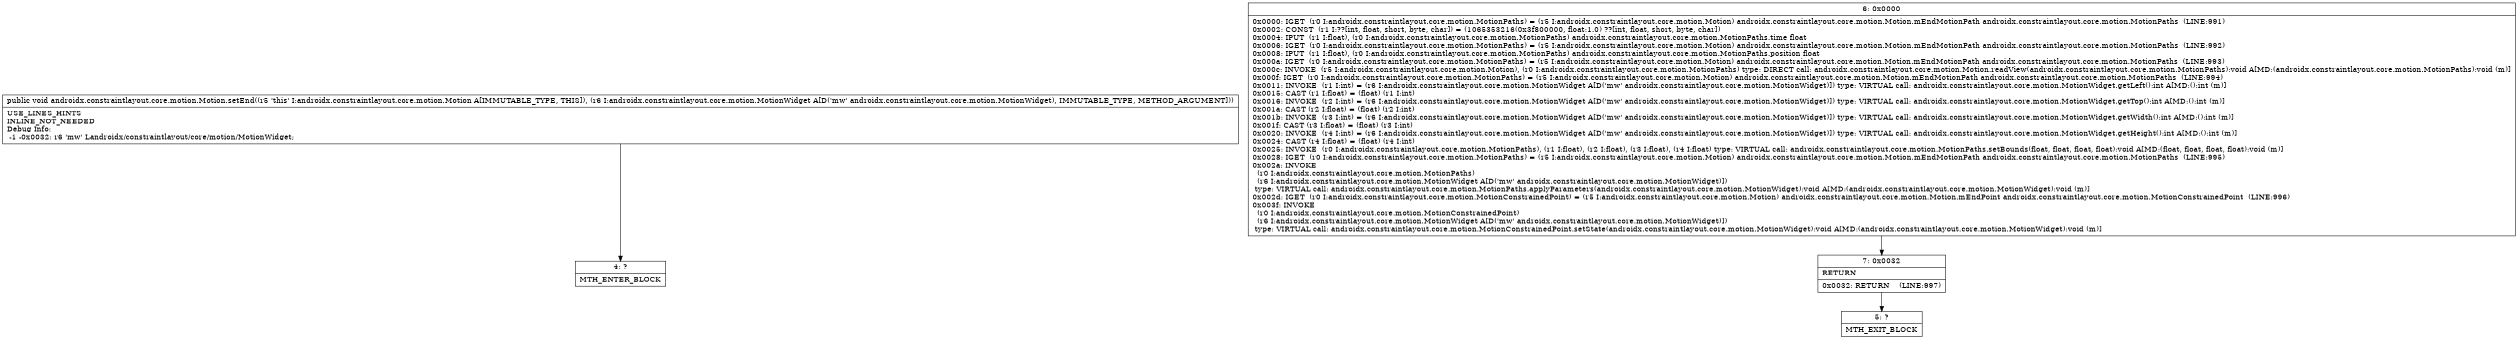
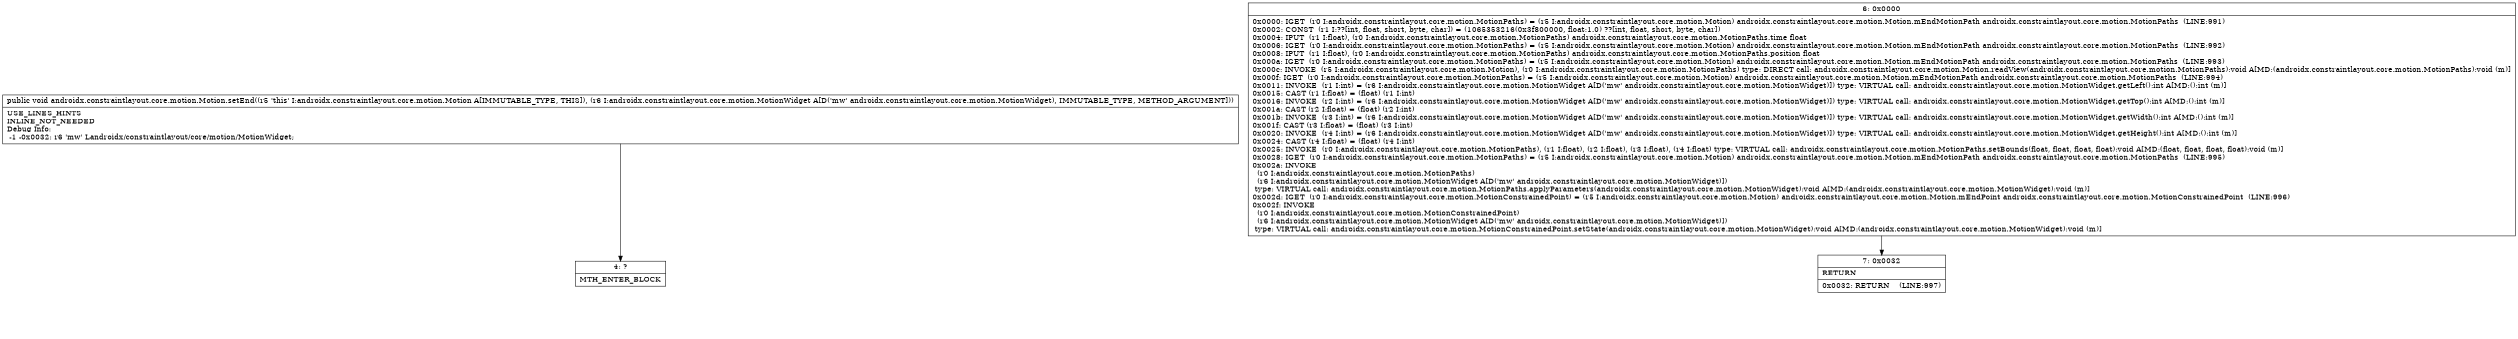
node "6: 0x0000": text "0x003f: INVOKE" -> "0x002f: INVOKE"
node "5: ?": removed
